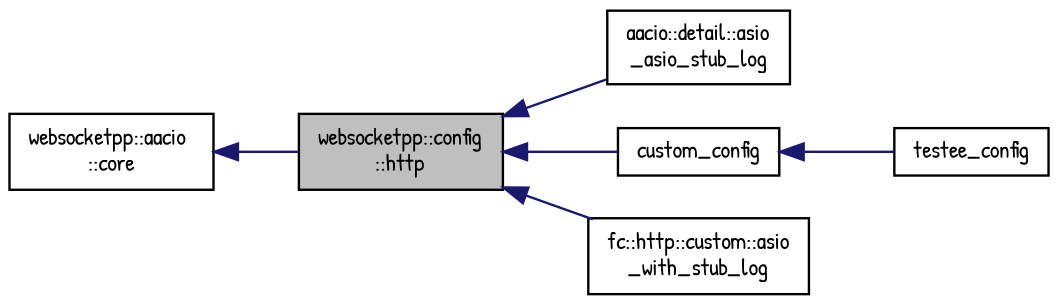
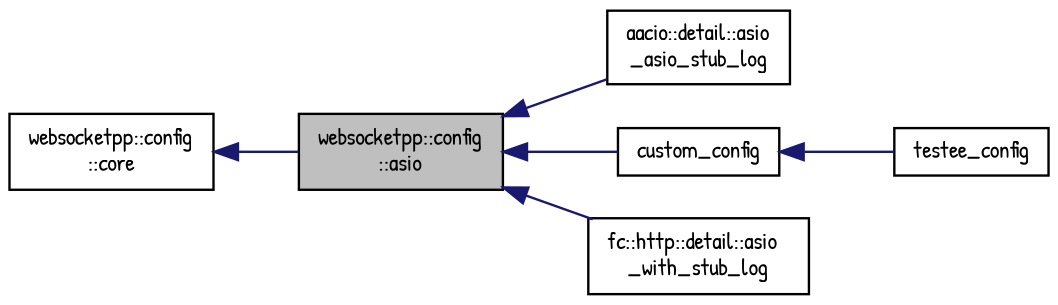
node "websocketpp::aacio ::core": label "websocketpp::aacio ::core" -> "websocketpp::config ::core"
node "websocketpp::config ::http": label "websocketpp::config ::http" -> "websocketpp::config ::asio"
node "fc::http::custom::asio _with_stub_log": label "fc::http::custom::asio _with_stub_log" -> "fc::http::detail::asio _with_stub_log"
